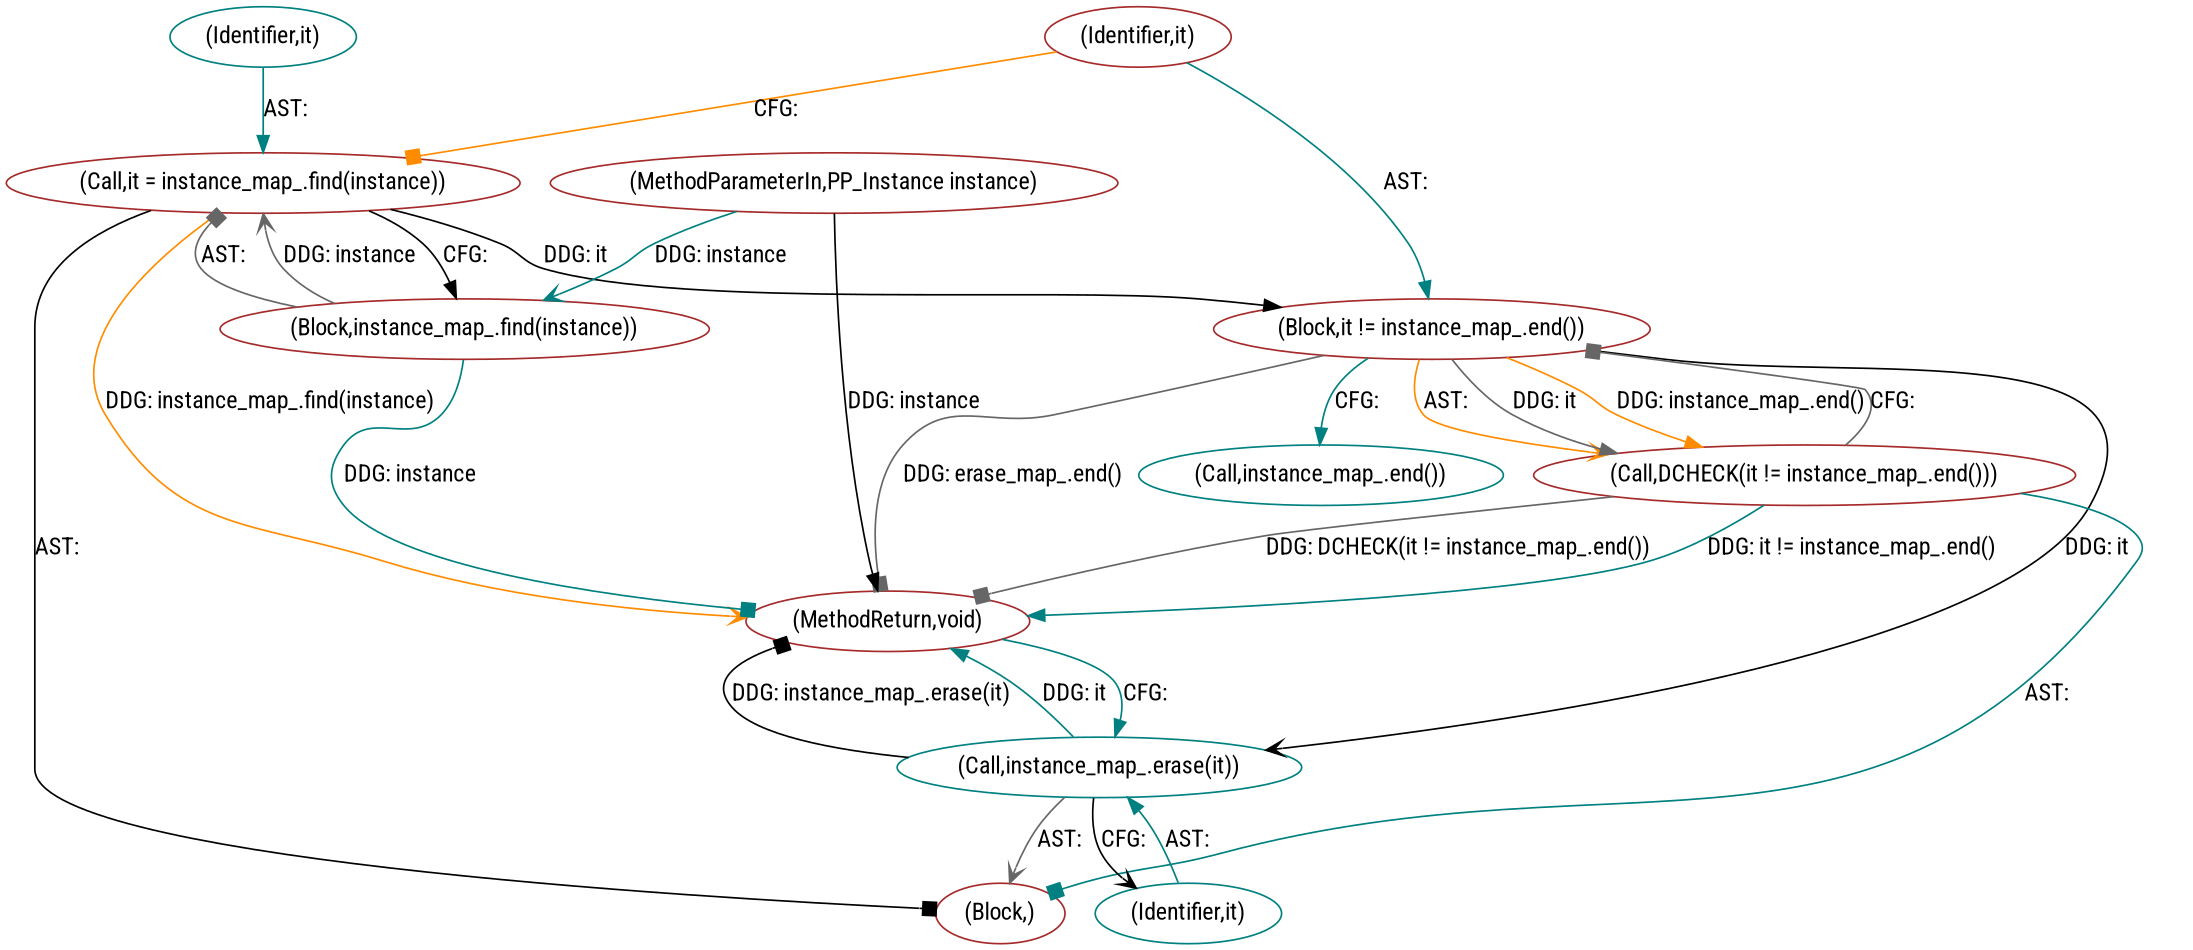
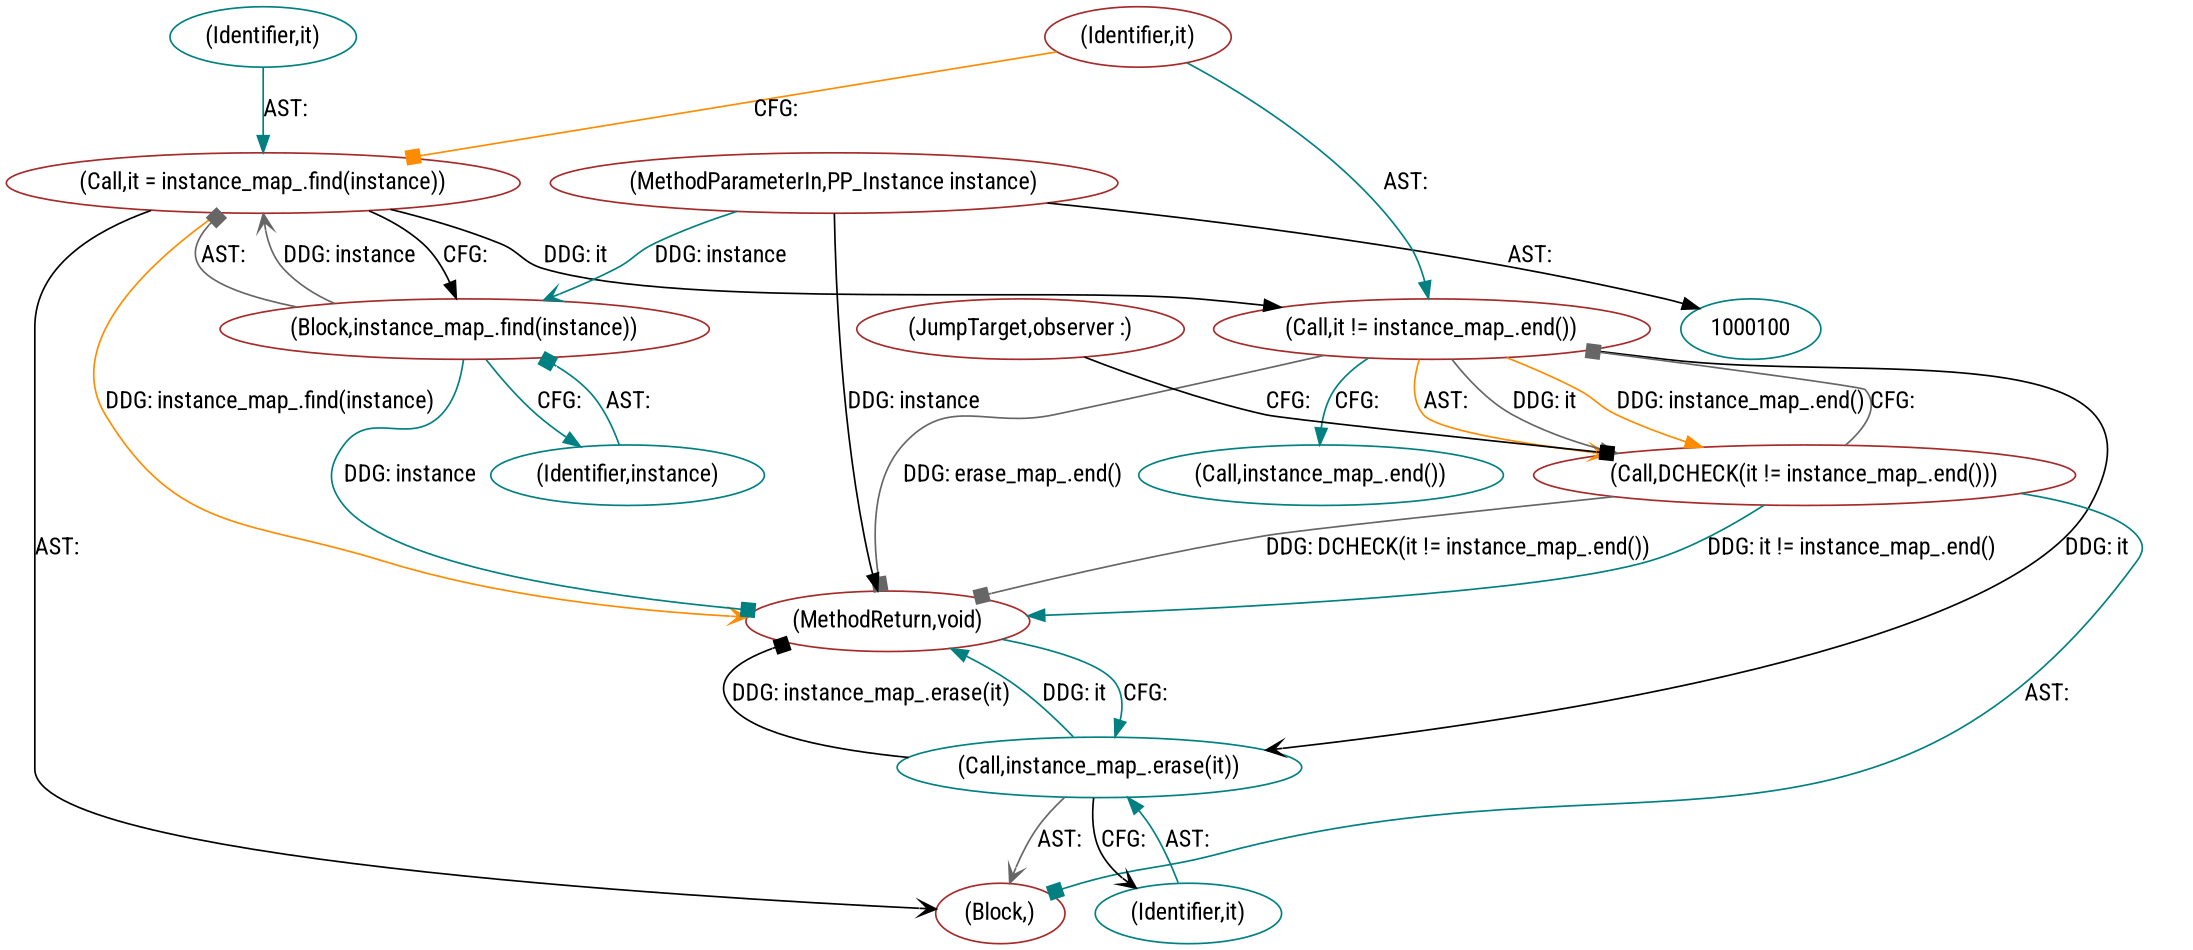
node "(JumpTarget,observer :)": added
node "(Block,it != instance_map_.end())": label "(Block,it != instance_map_.end())" -> "(Call,it != instance_map_.end())"
node "1000100": added
node "(Identifier,instance)": added
edge "(Call,it = instance_map_.find(instance))" -> "(Block,)": arrowhead box -> vee
